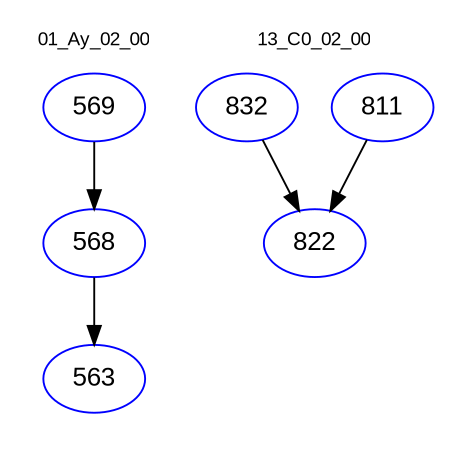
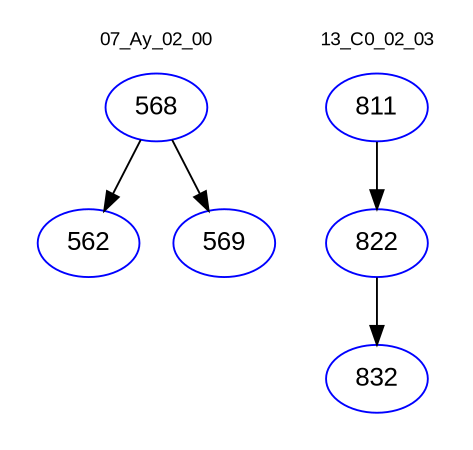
cluster "01_Ay_02_00": label "01_Ay_02_00" -> "07_Ay_02_00"
cluster "13_C0_02_00": label "13_C0_02_00" -> "13_C0_02_03"
edge "569" -> "568": reversed
edge "832" -> "822": reversed
node "563": label "563" -> "562"
